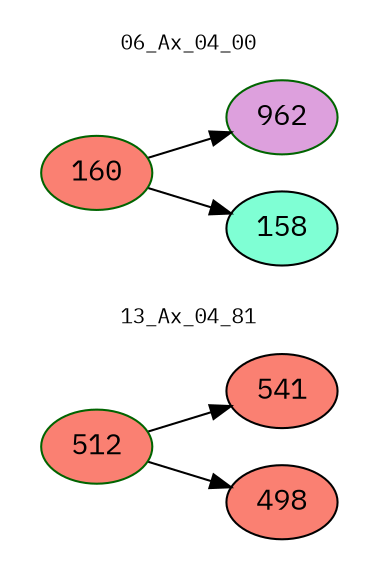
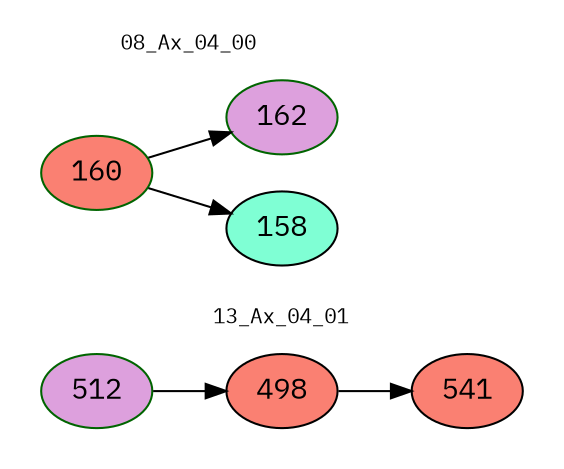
cluster "06_Ax_04_00": label "06_Ax_04_00" -> "08_Ax_04_00"
node "962": label "962" -> "162"
cluster "13_Ax_04_81": label "13_Ax_04_81" -> "13_Ax_04_01"
edge "512" -> "541": now "498" -> "541"
node "512": fillcolor salmon -> plum
